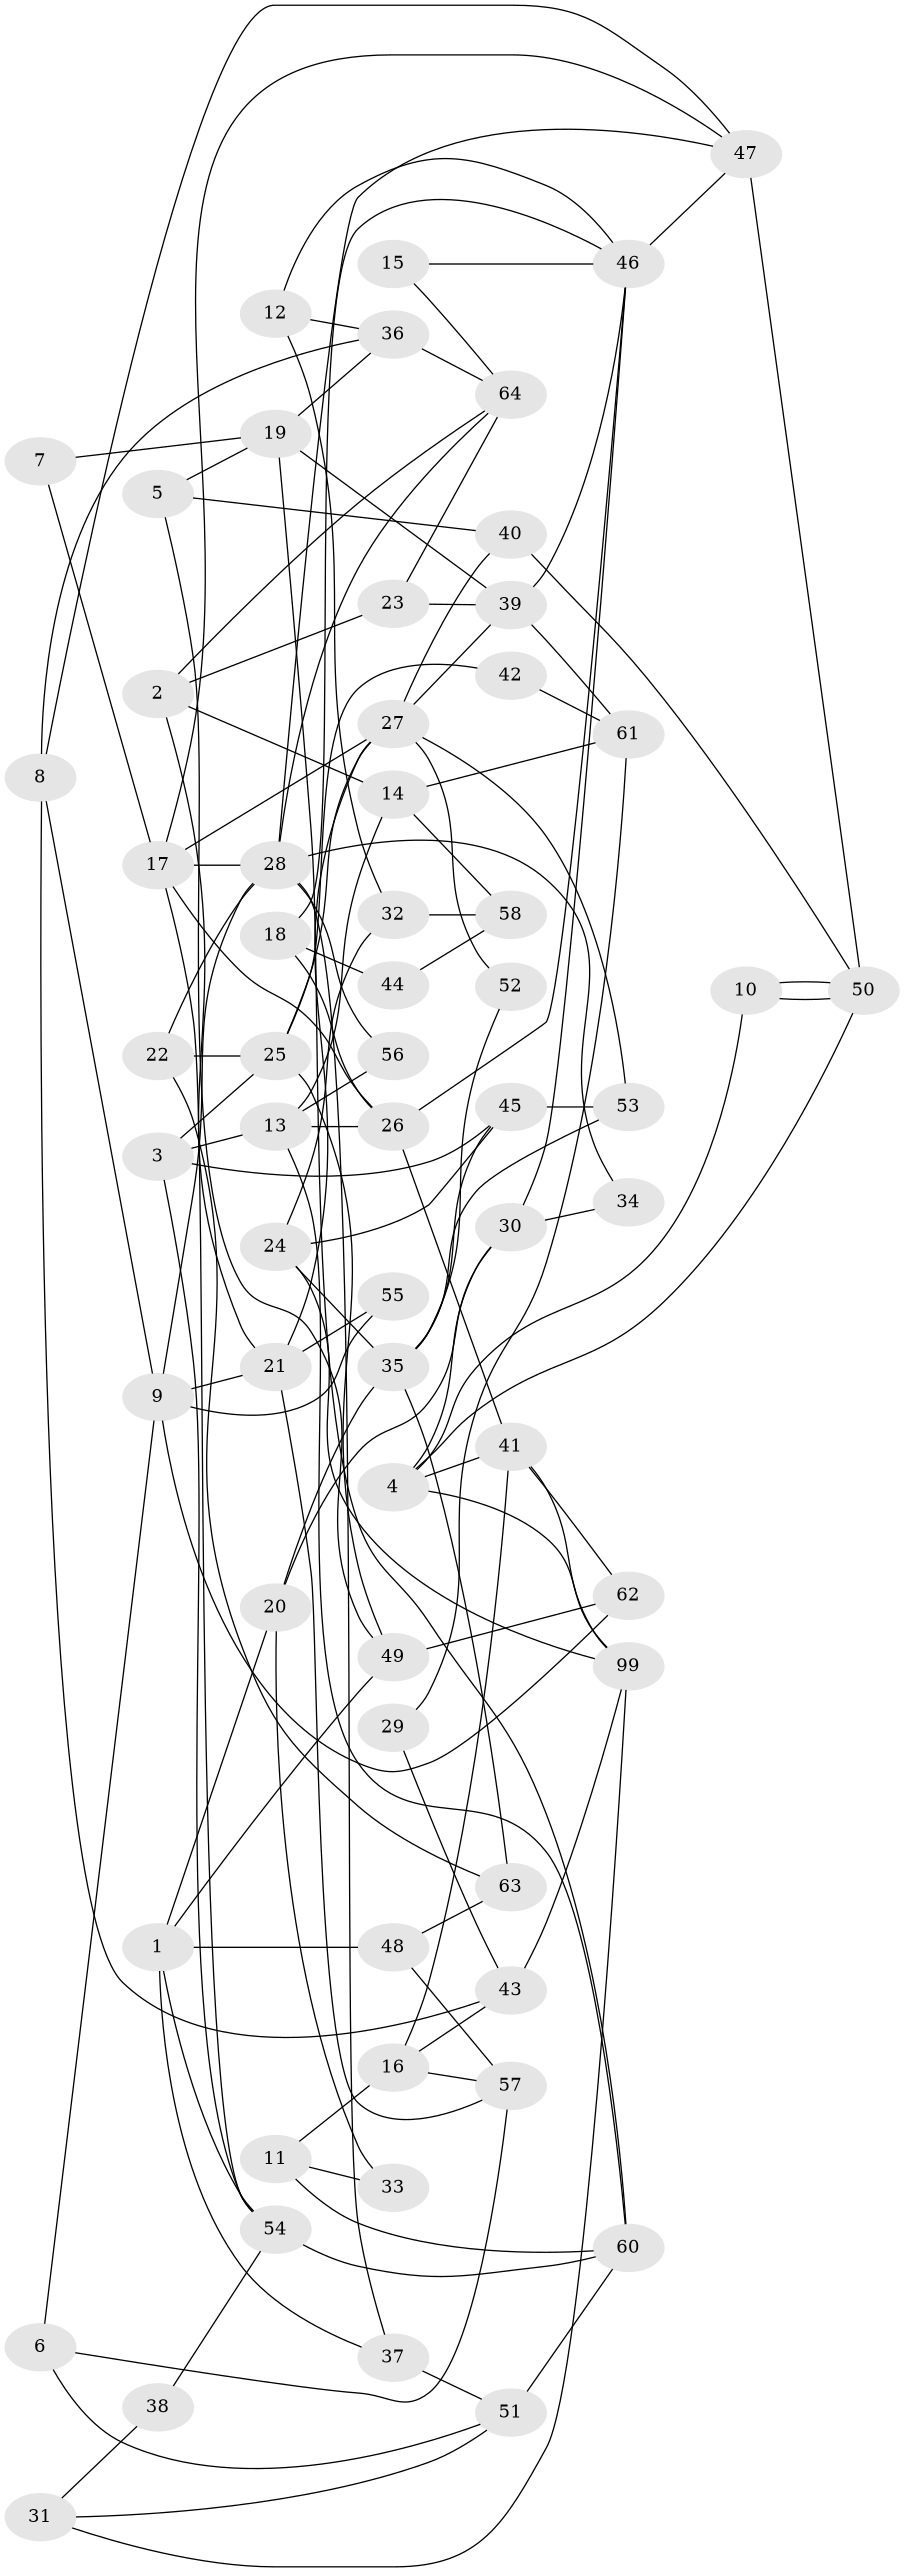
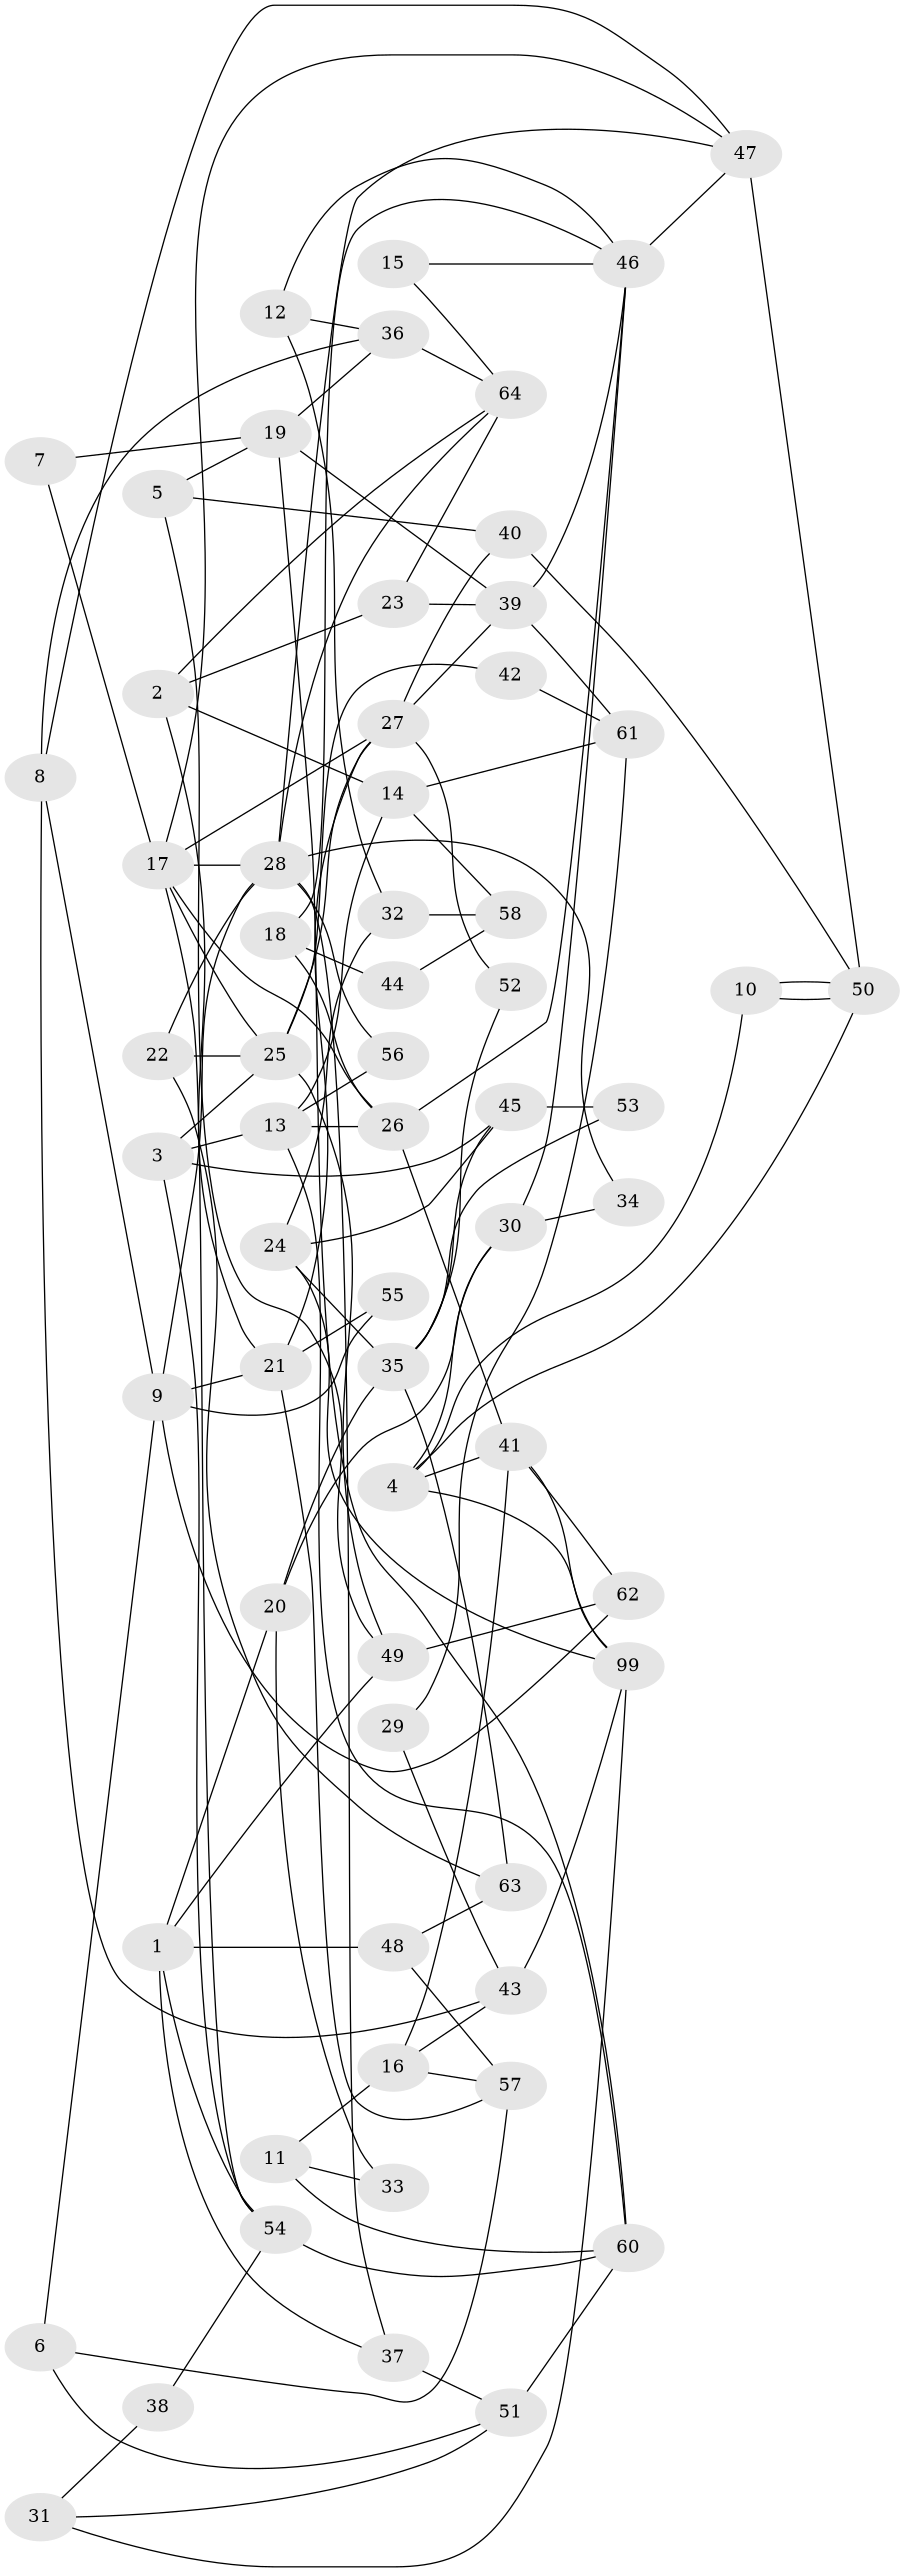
edge "27" -- "53": removed
edge "17" -- "25": added
